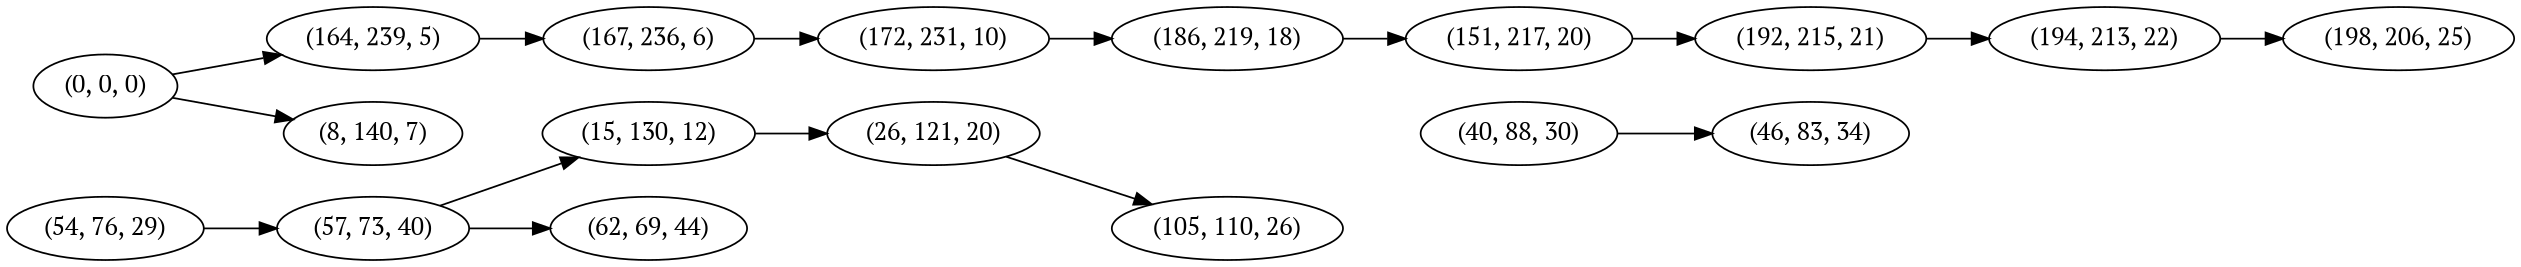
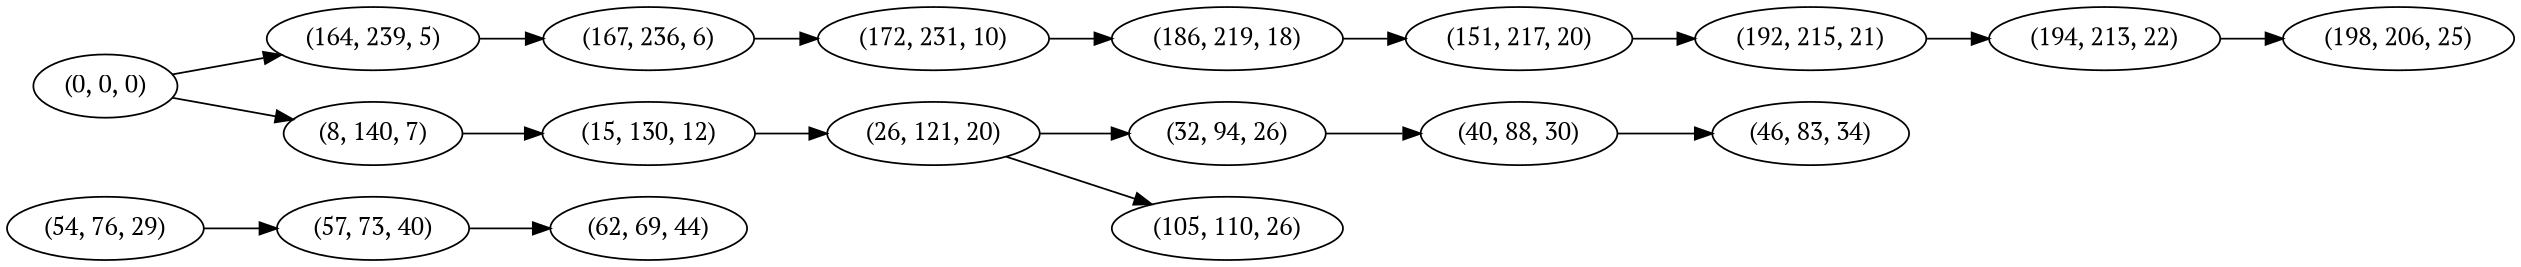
node "(32, 94, 26)": added
edge "(57, 73, 40)" -> "(15, 130, 12)": now "(8, 140, 7)" -> "(15, 130, 12)"
